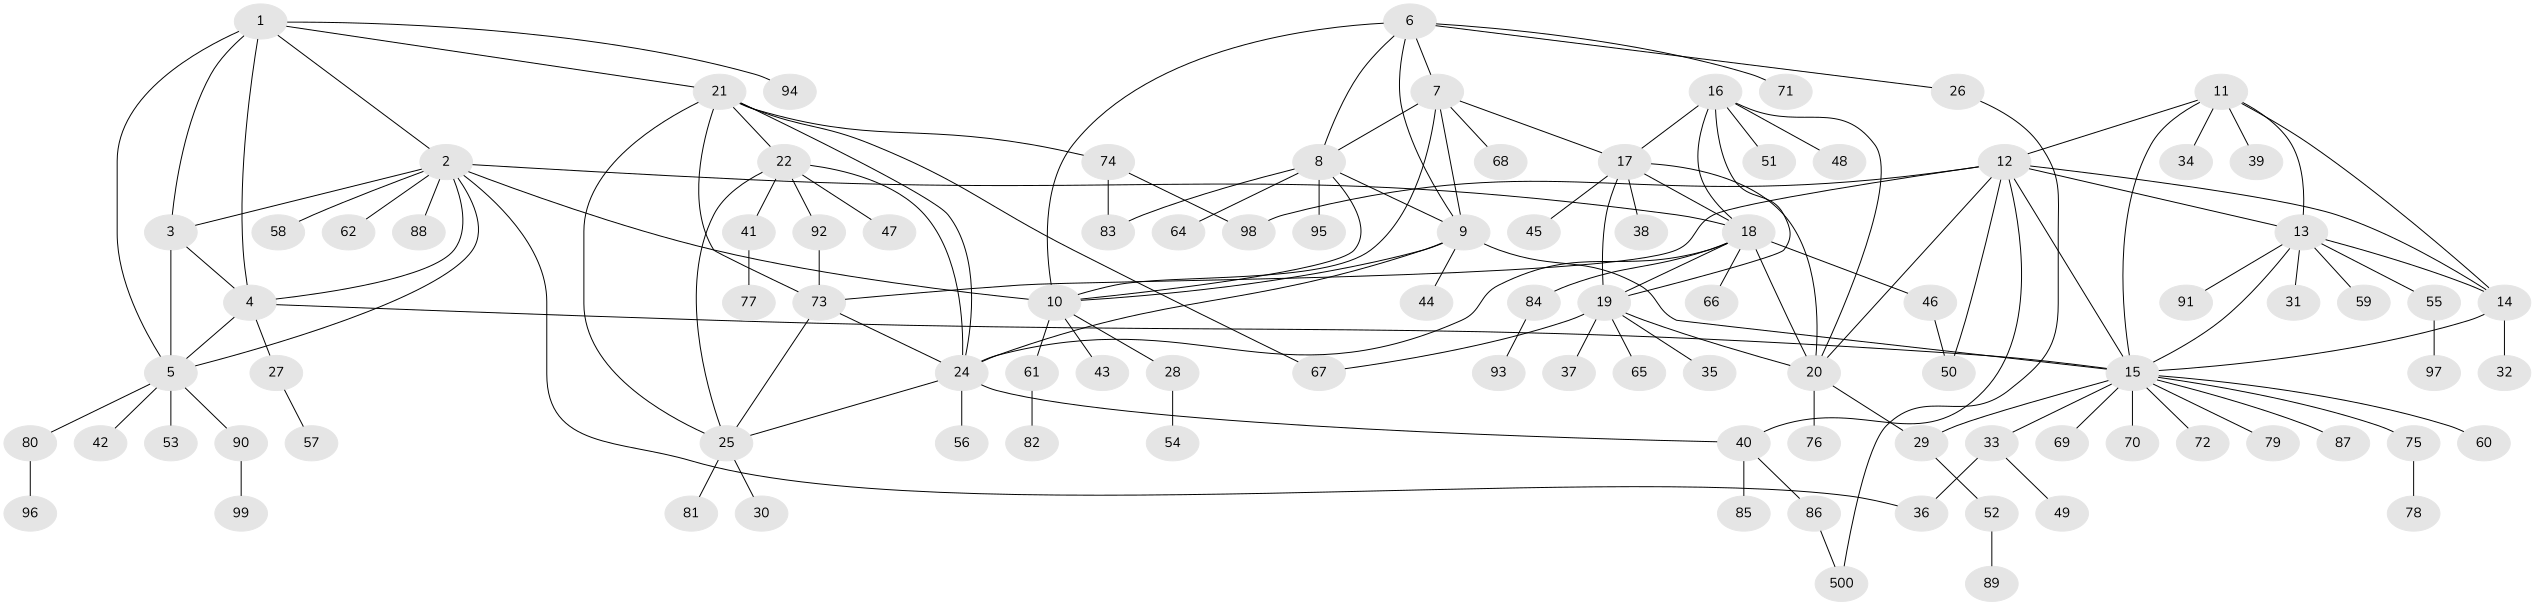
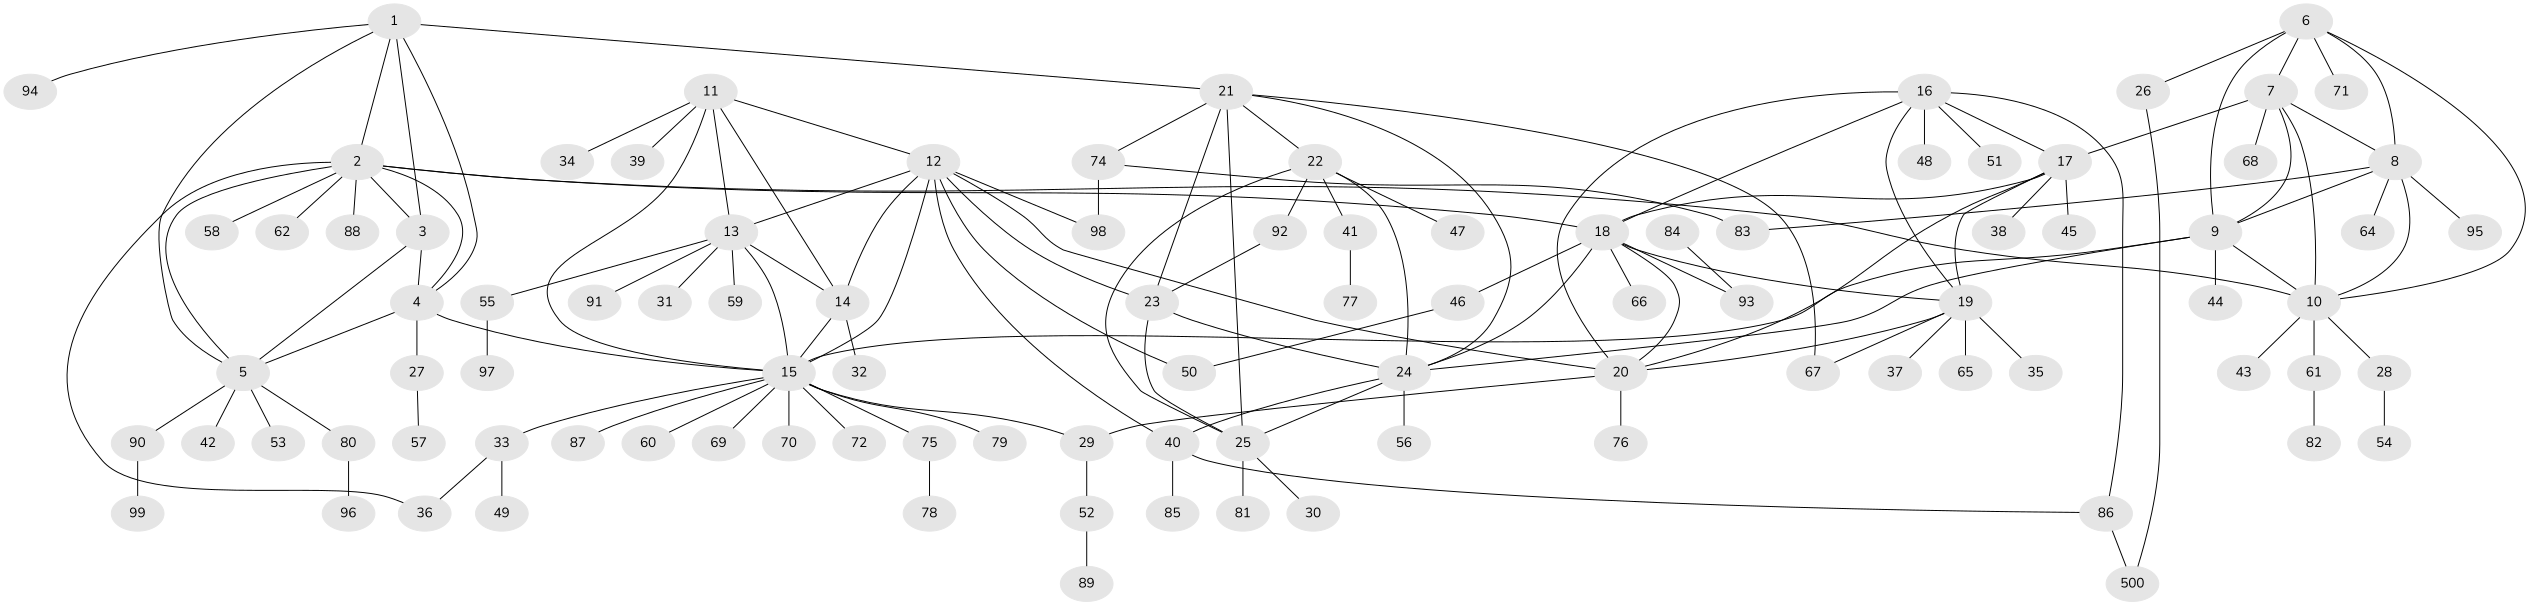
edge "16" -- "86": added
edge "18" -- "84": now "18" -- "93"
node "73": label "73" -> "23"
